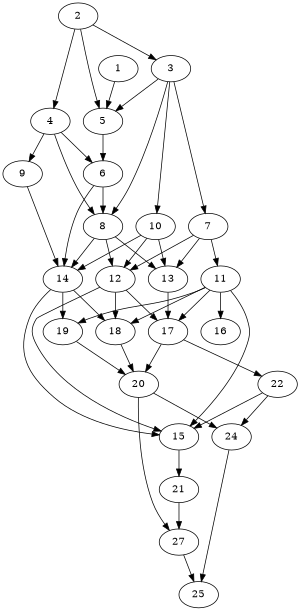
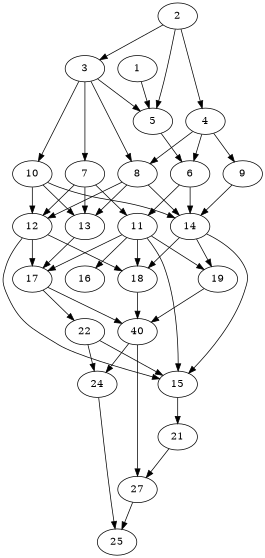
edge "6" -> "8": now "6" -> "11"
node "20": label "20" -> "40"
